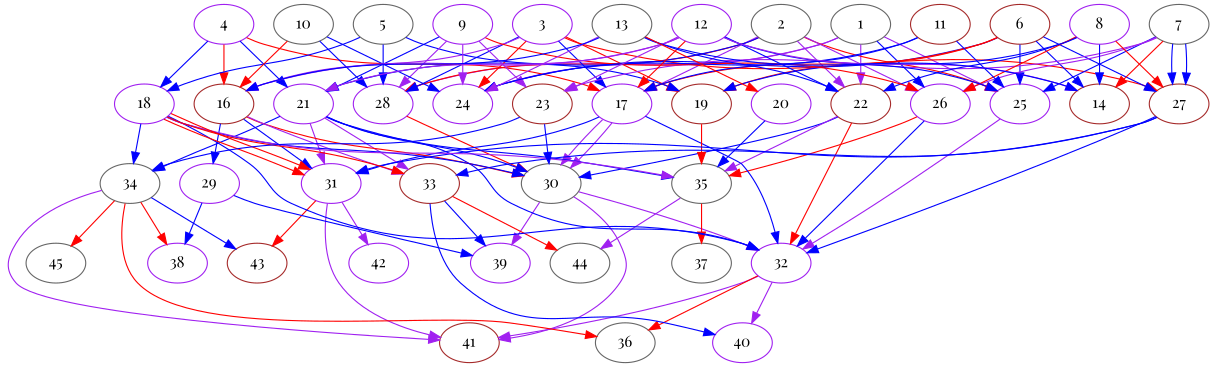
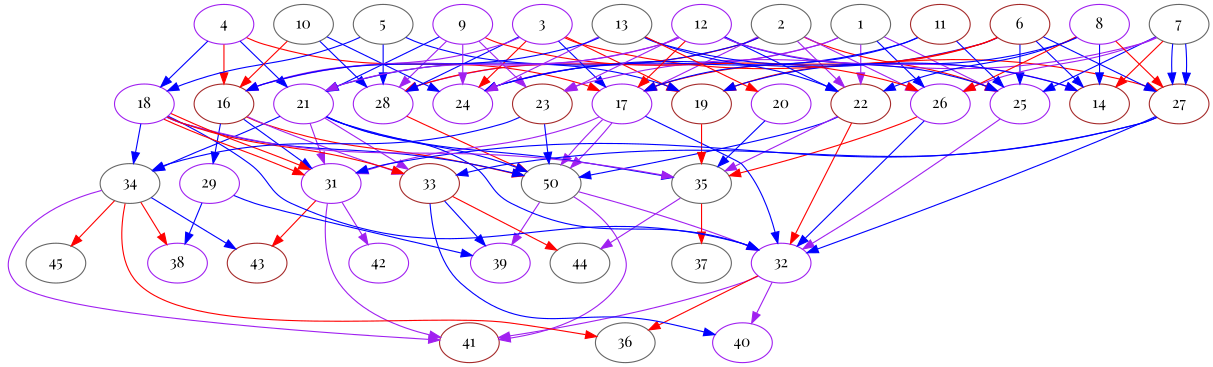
edge "17" -> "31": color blue -> purple
node "30": label "30" -> "50"
